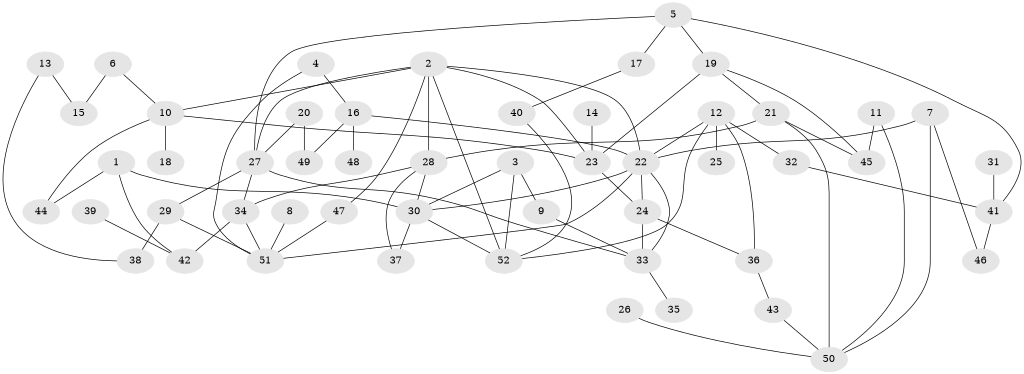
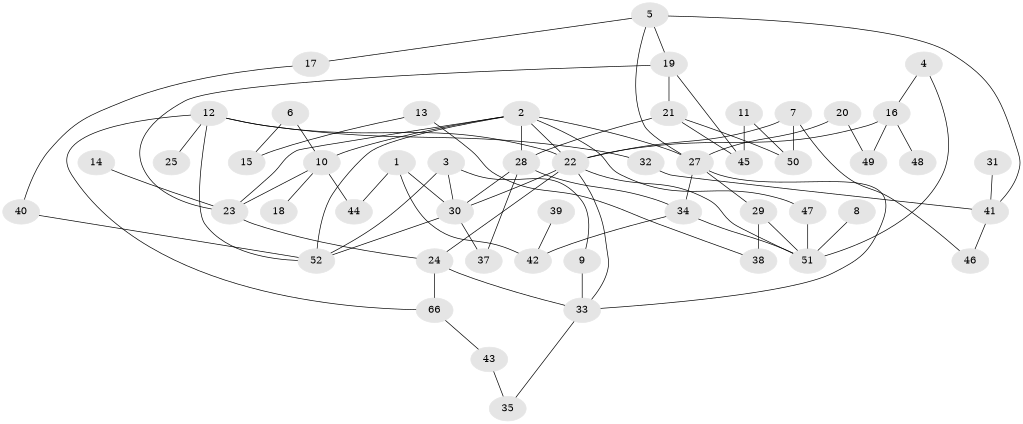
node "36": label "36" -> "66"
node "26": removed
edge "43" -- "50": now "43" -- "35"
